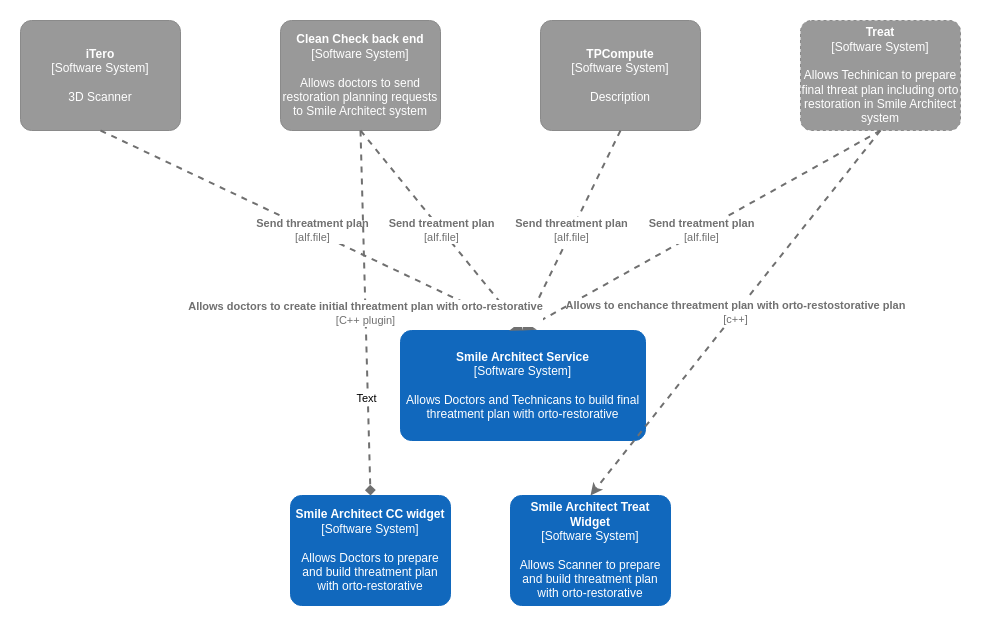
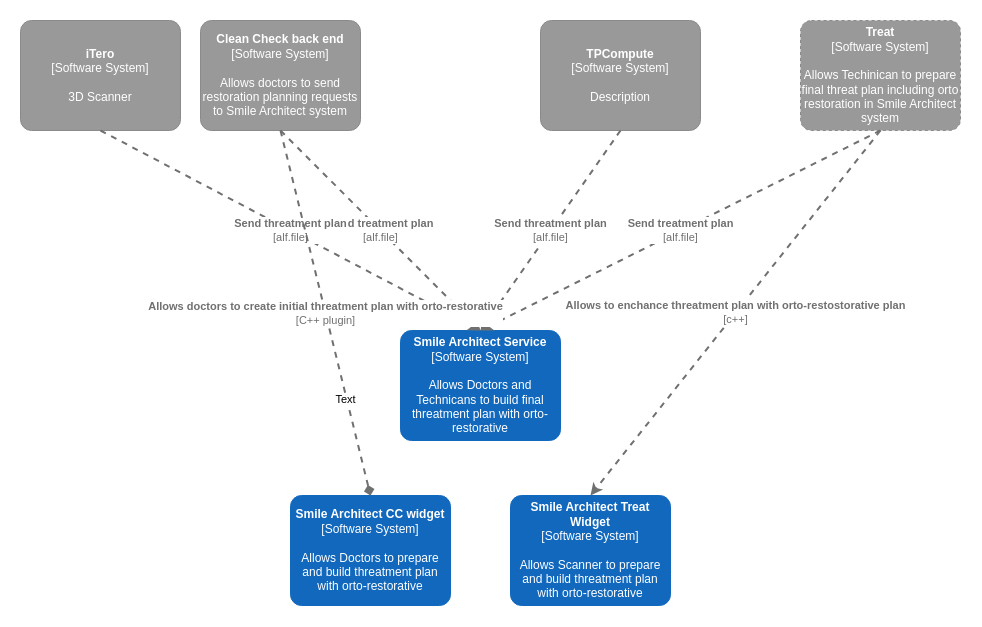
node "Clean Check back end [Software System] Allows doctors to send restoration planning requests to Smile Architect system": moved (361, 76) -> (281, 76)
node "Smile Architect Service [Software System] Allows Doctors and Technicans to build final threatment plan with orto-restorative": size 245x110 -> 160x110
